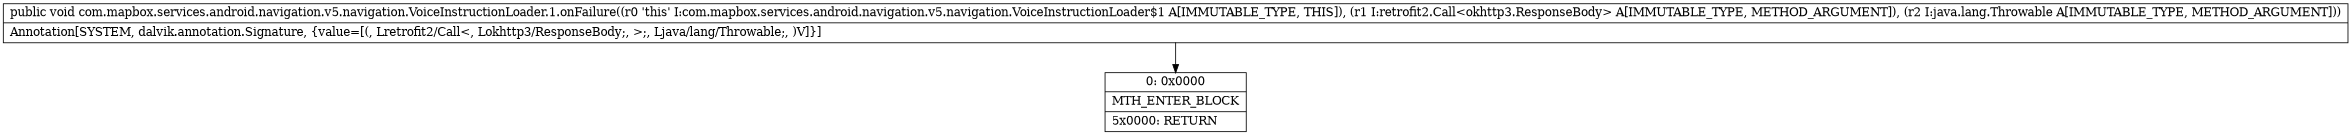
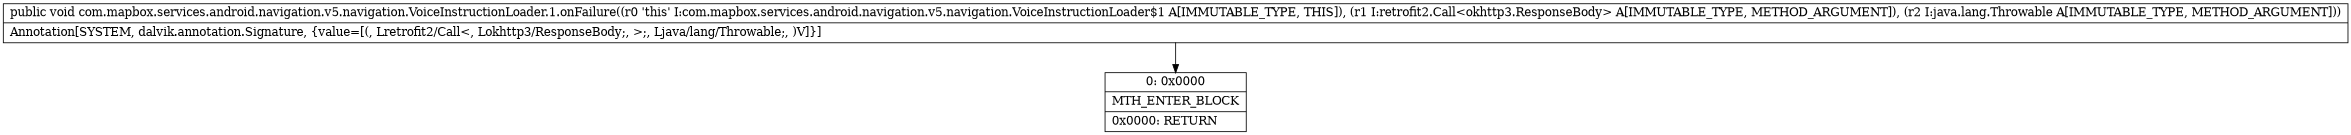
node "0: 0x0000": text "5x0000: RETURN" -> "0x0000: RETURN"
